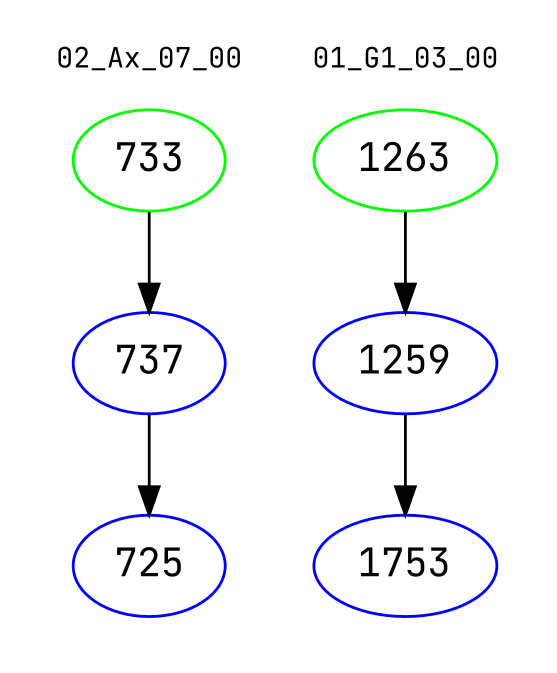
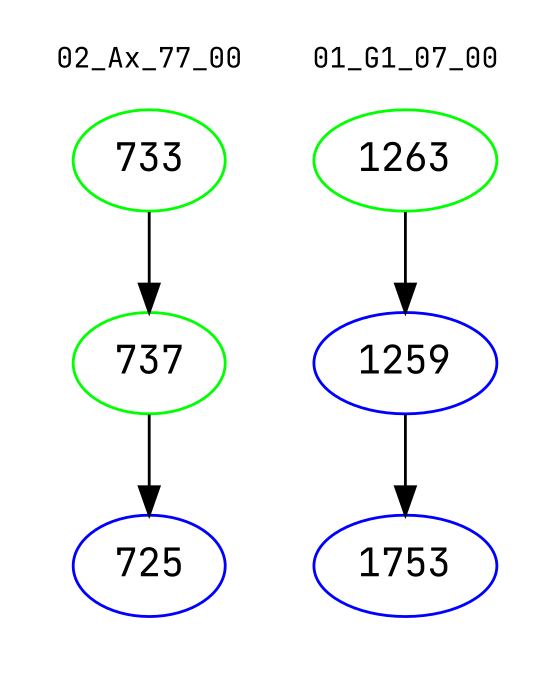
cluster "02_Ax_07_00": label "02_Ax_07_00" -> "02_Ax_77_00"
cluster "01_G1_03_00": label "01_G1_03_00" -> "01_G1_07_00"
node "737": color blue -> green
